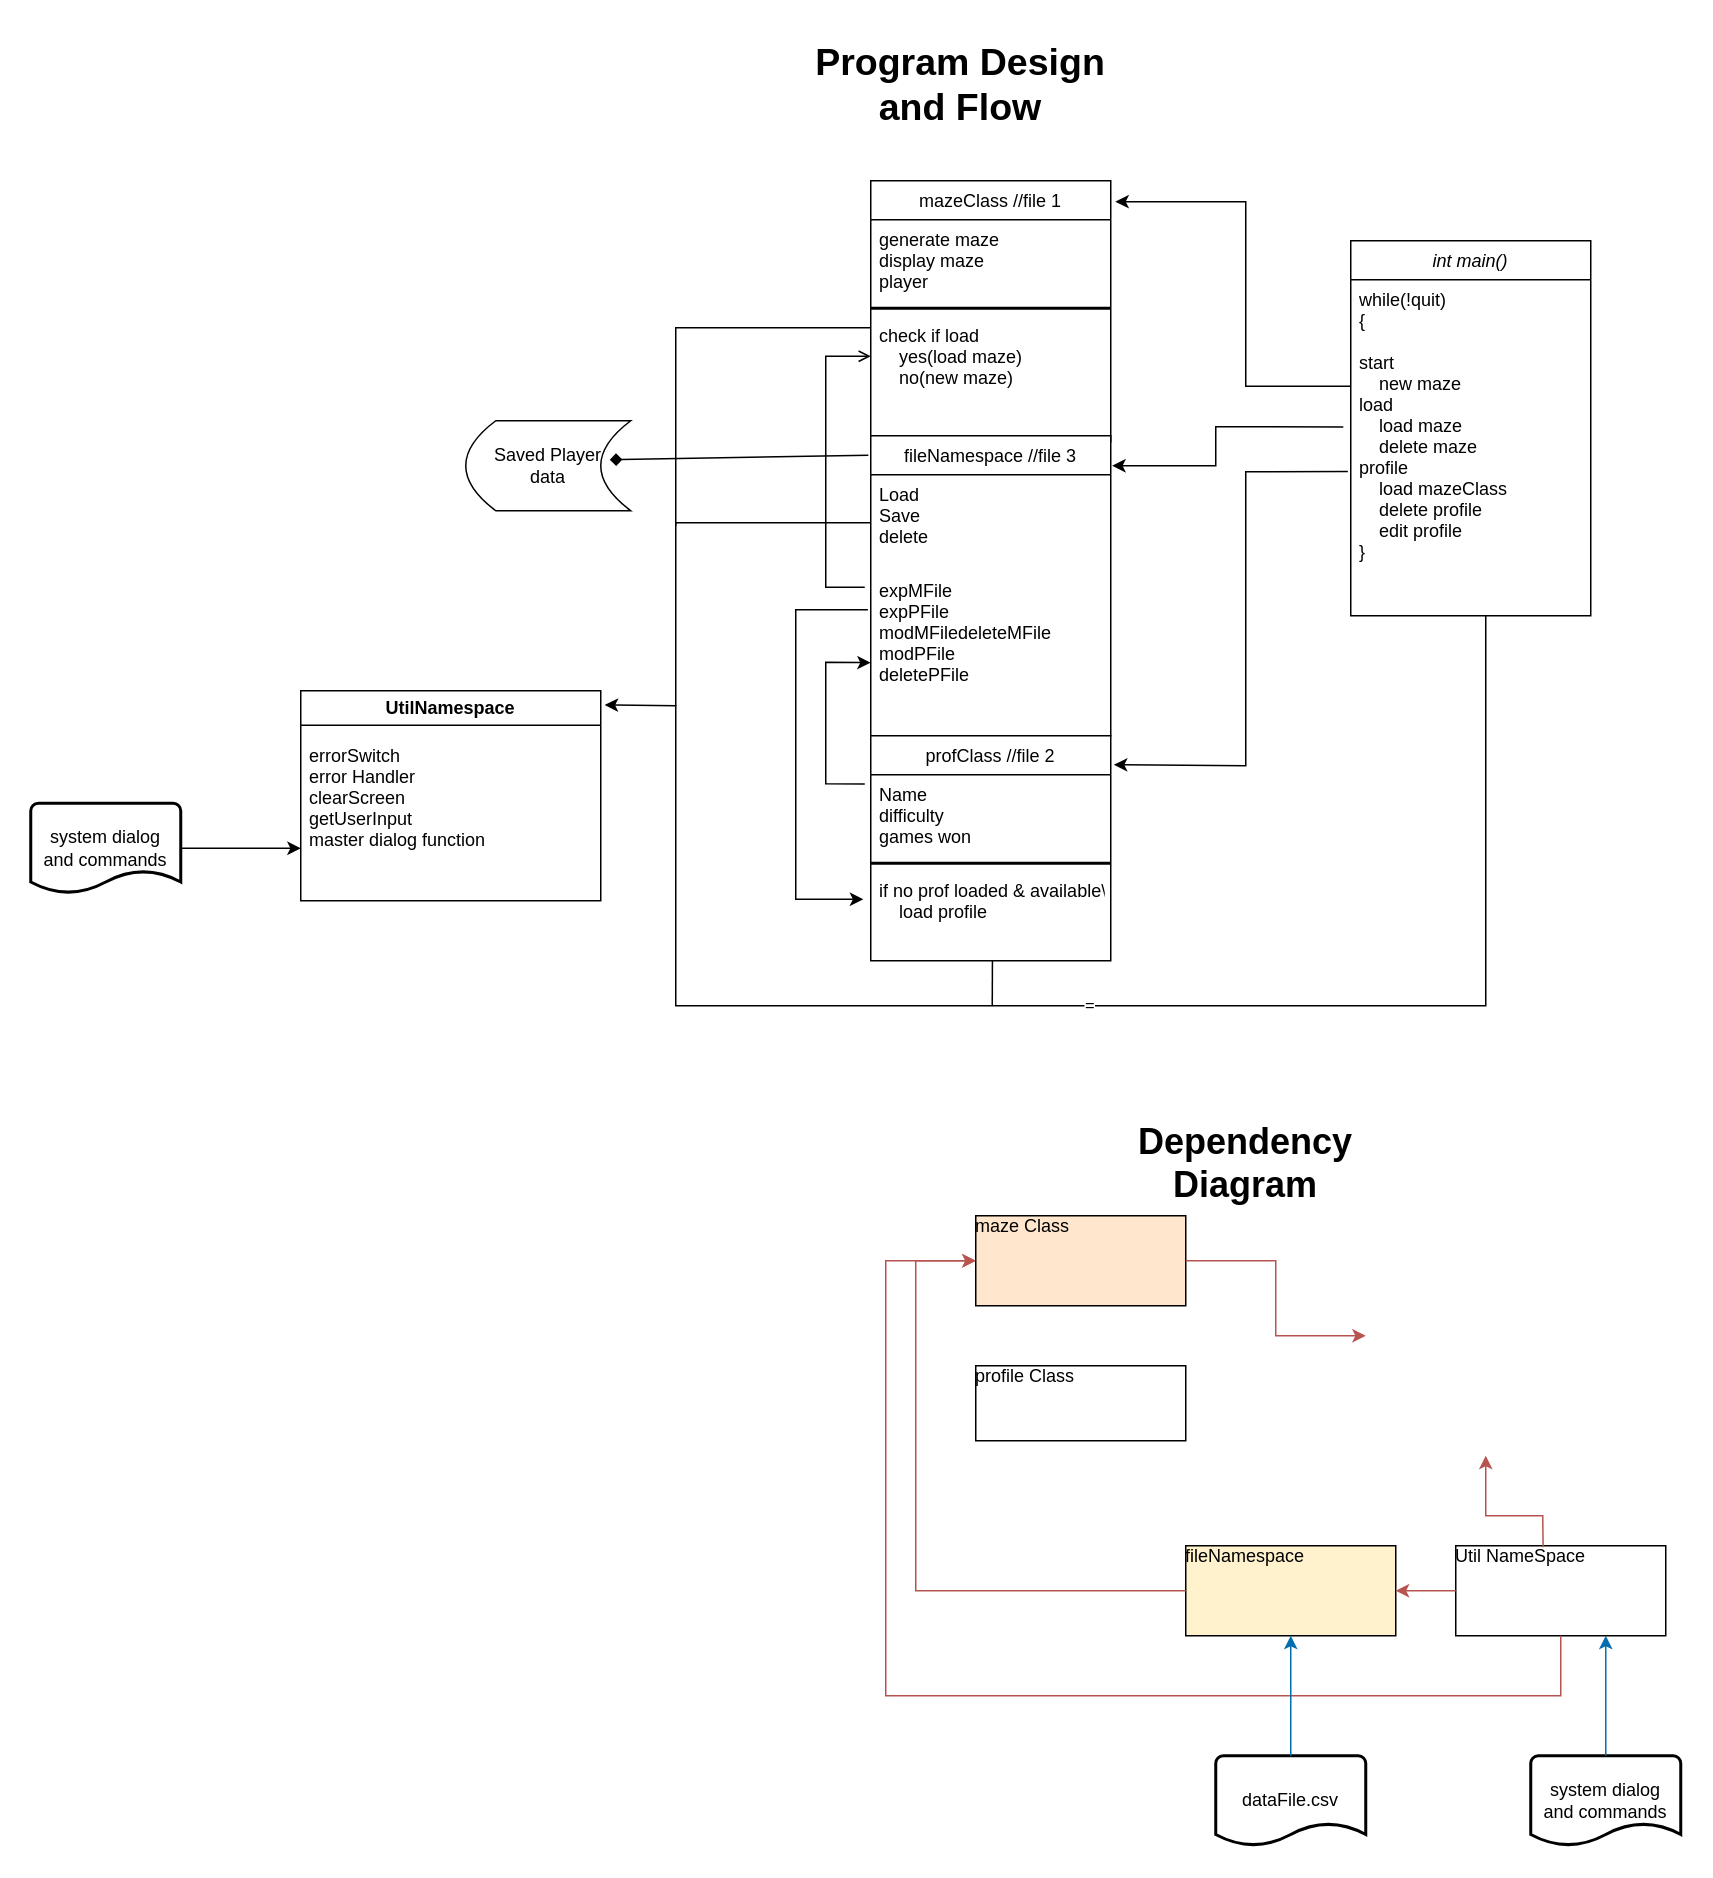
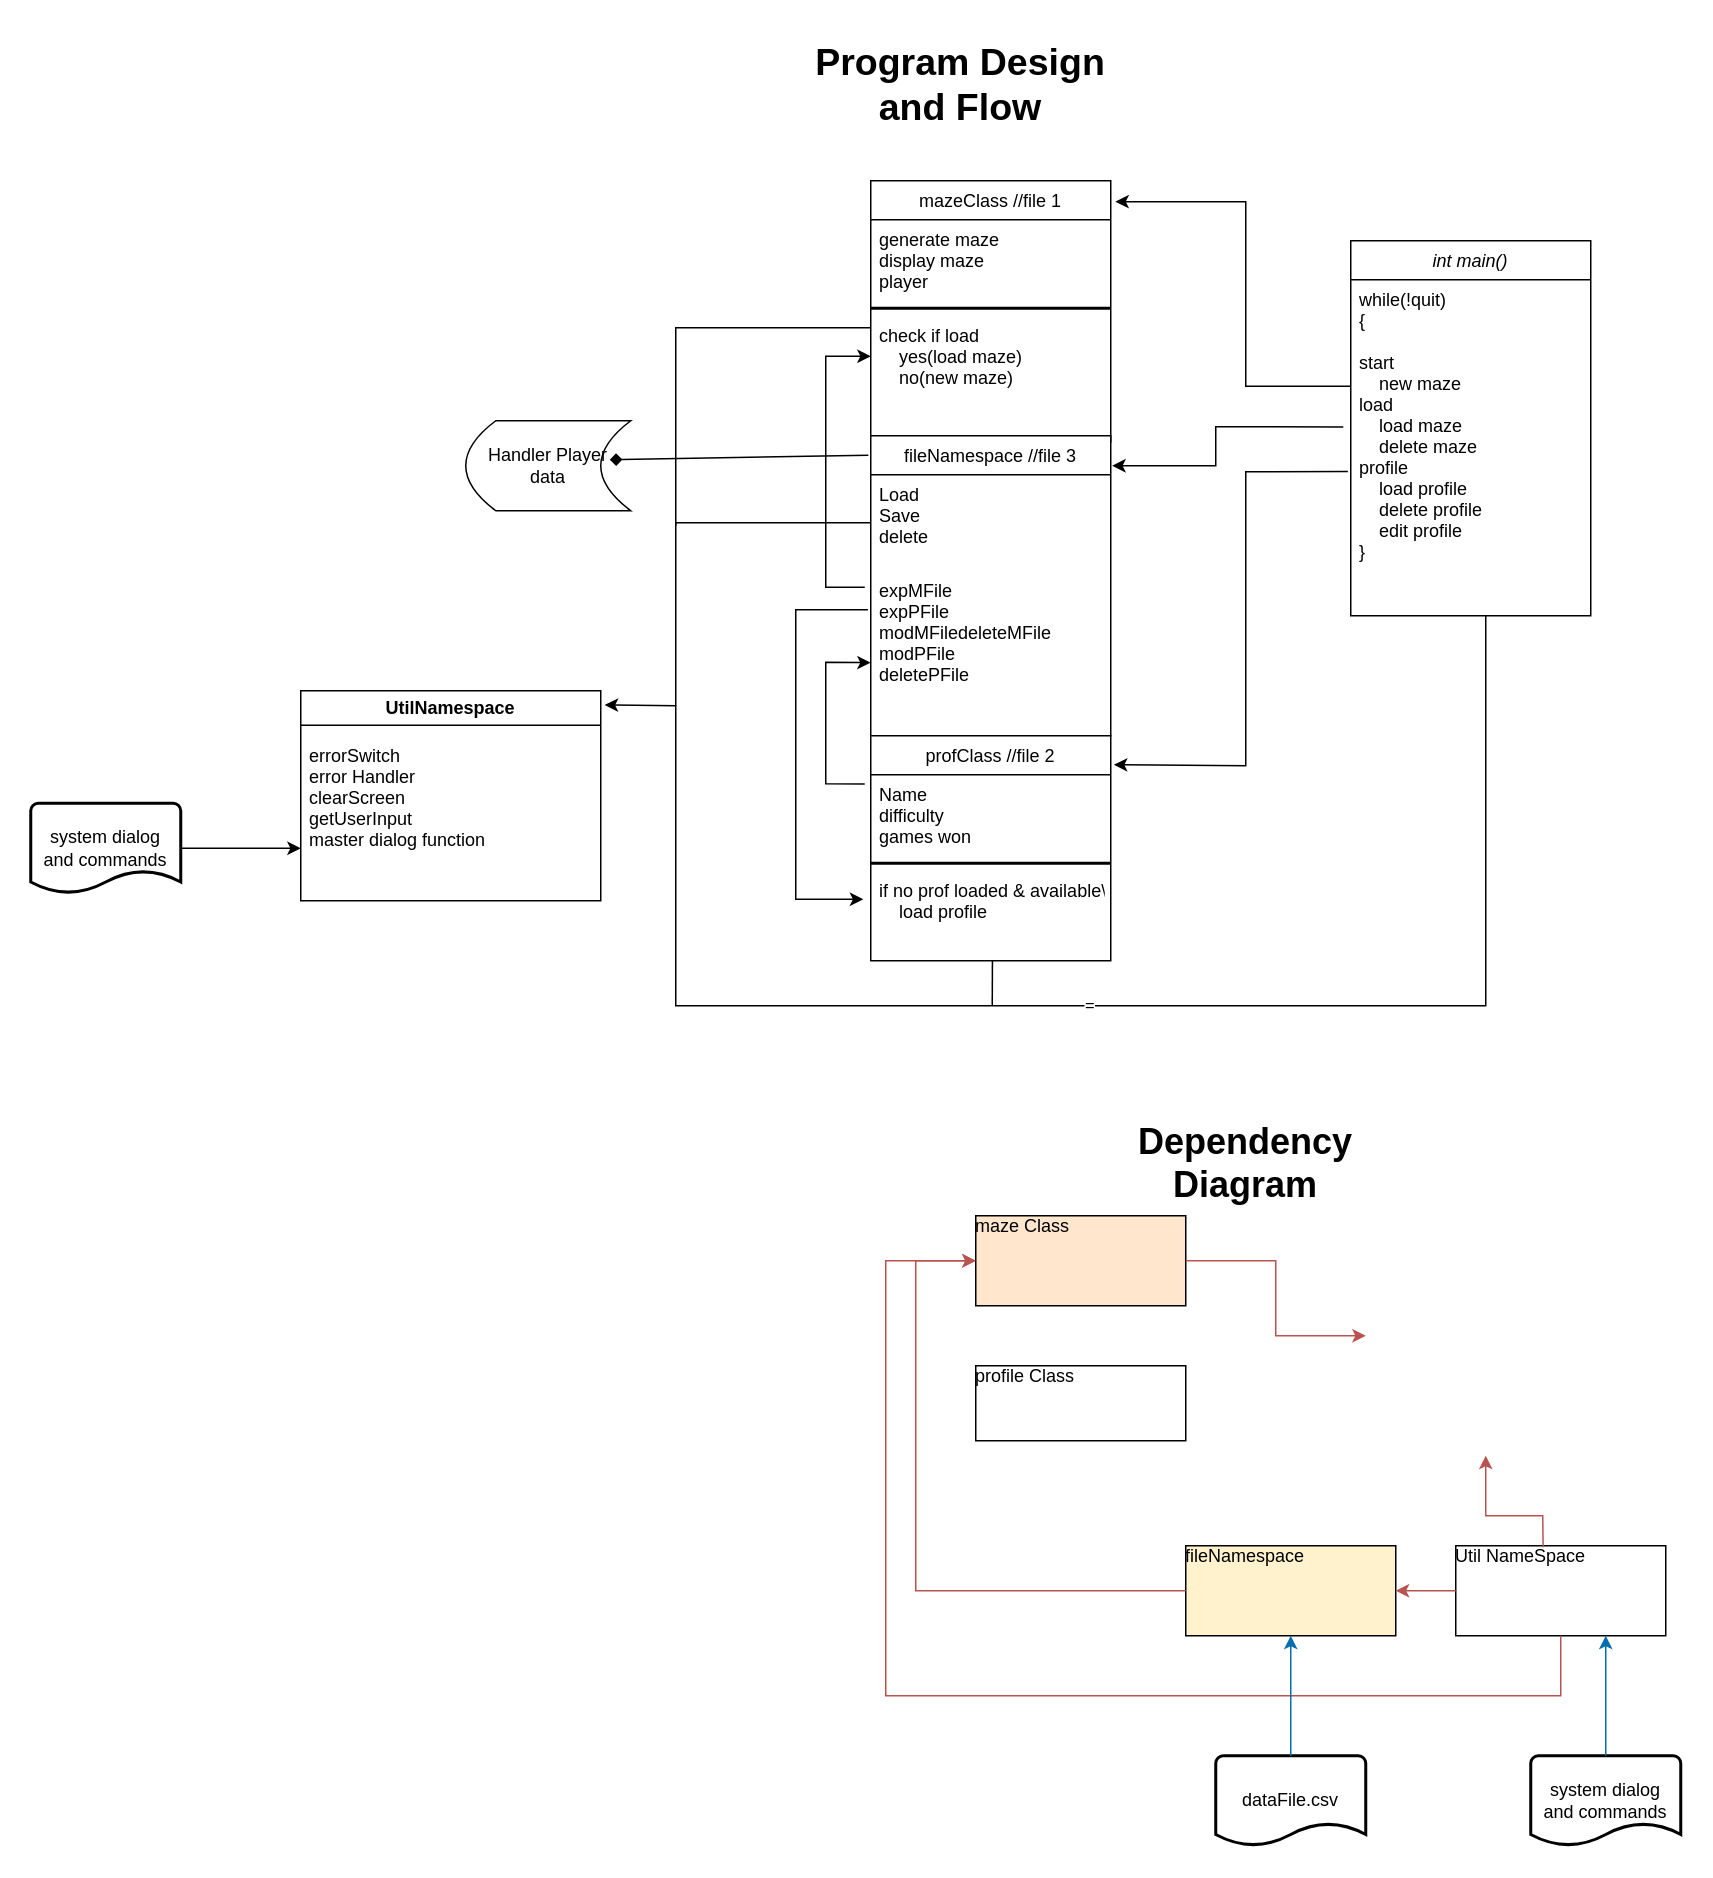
node "while(!quit) { start new maze load load maze delete maze profile load mazeClass delete profile edit profile }": label "while(!quit) { start new maze load load maze delete maze profile load mazeClass delete profile edit profile }" -> "while(!quit) { start new maze load load maze delete maze profile load profile delete profile edit profile }"
edge "expMFile expPFile modMFiledeleteMFile modPFile deletePFile" -> "check if load yes(load maze) no(new maze)": arrowhead open -> classic
node "Saved Player data": label "Saved Player data" -> "Handler Player data"
